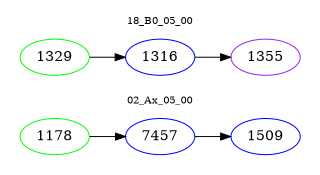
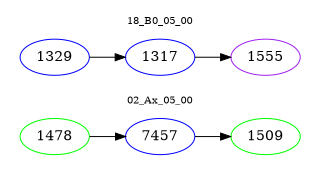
node "1329": color green -> blue
node "1316": label "1316" -> "1317"
node "1355": label "1355" -> "1555"
node "1178": label "1178" -> "1478"
node "1509": color blue -> green
